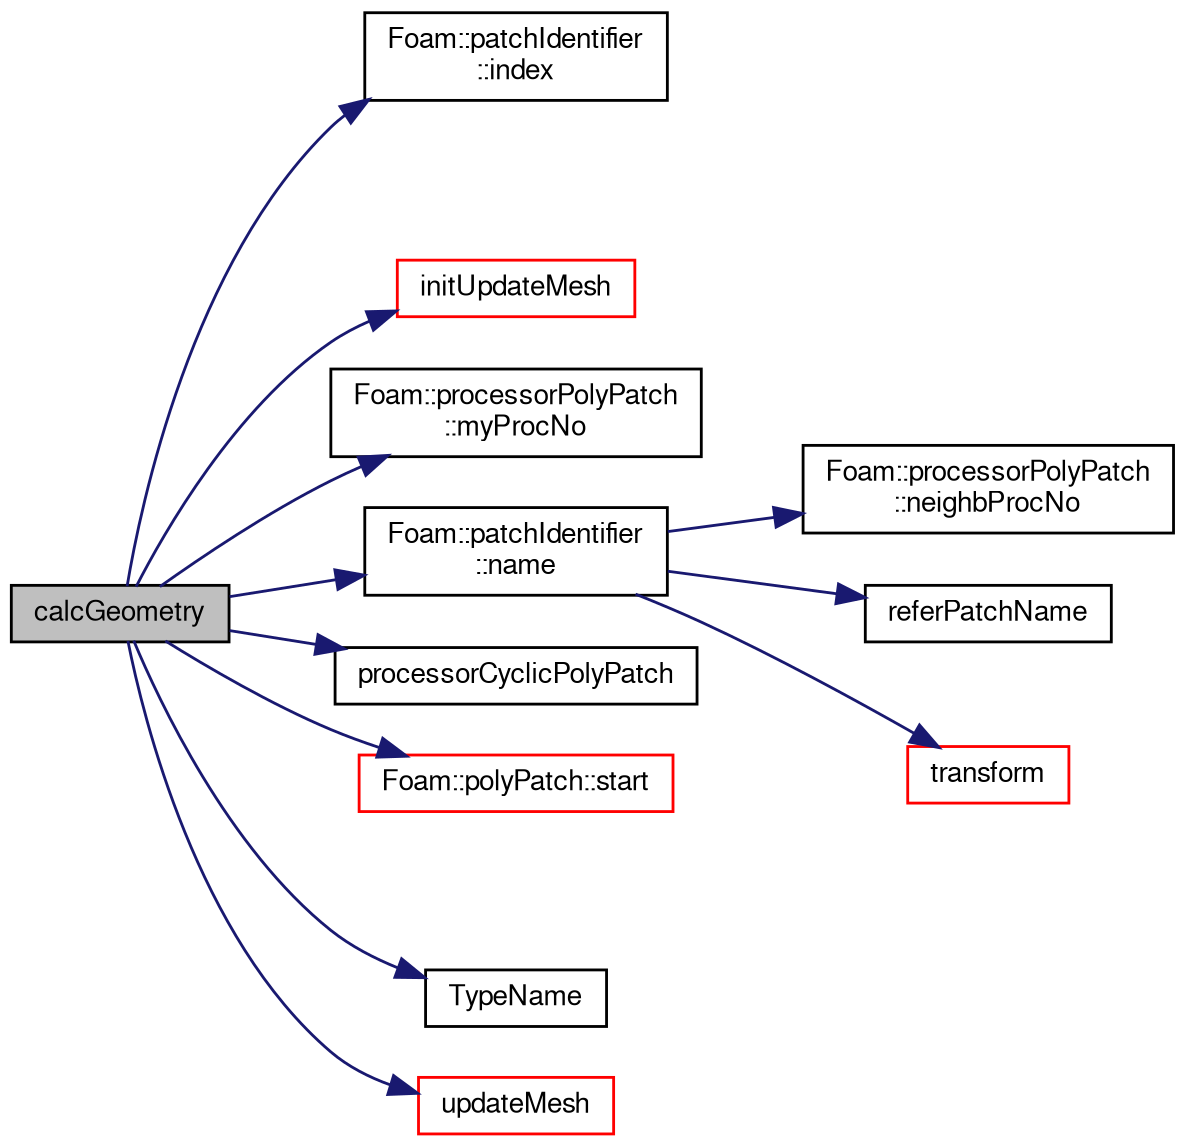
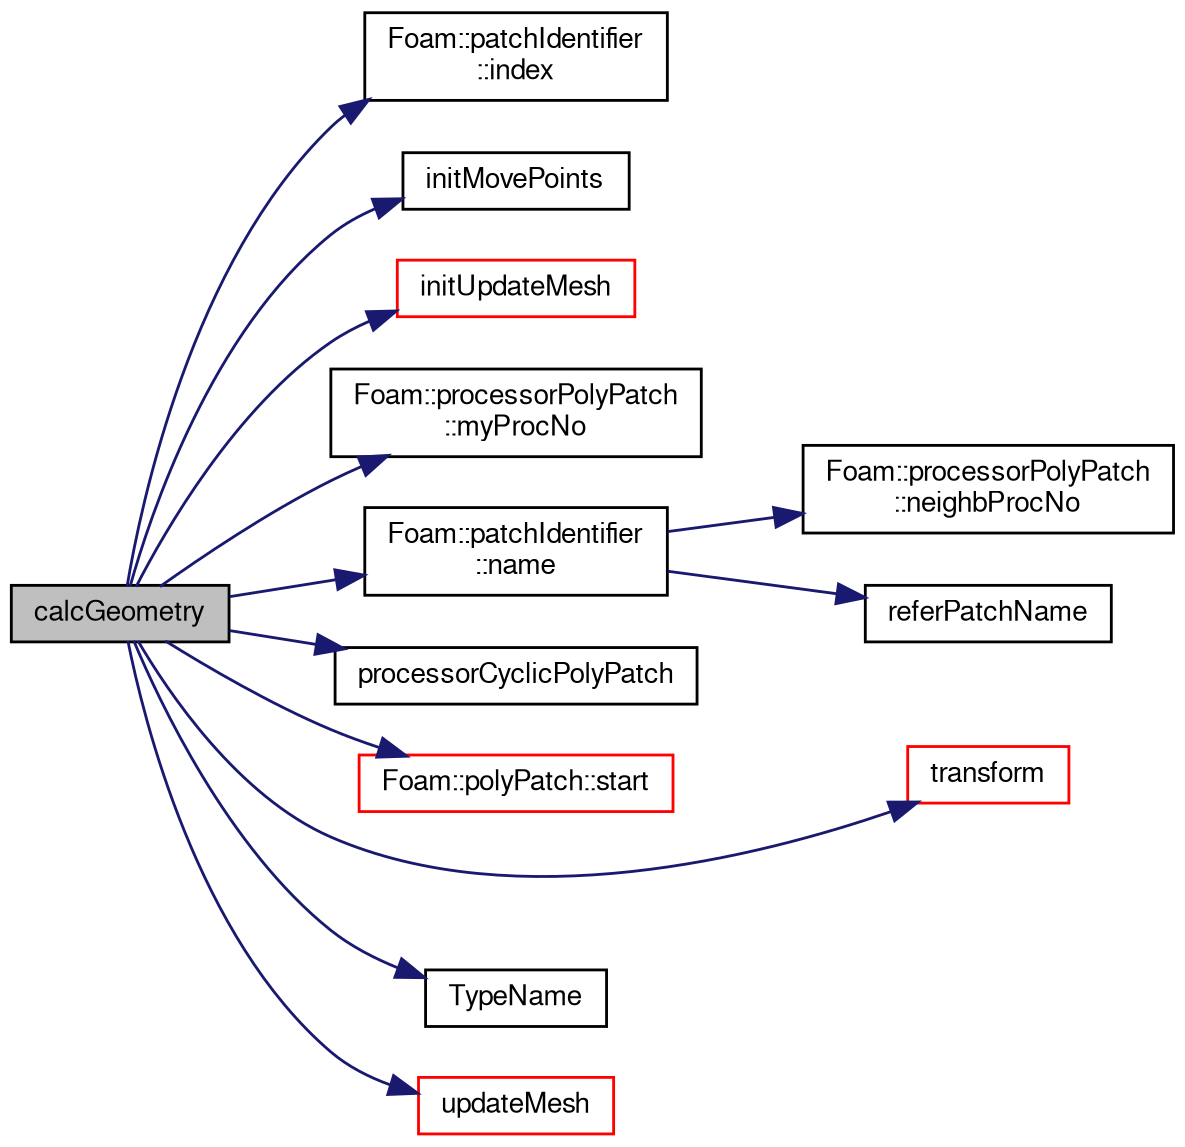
node "initMovePoints": added
edge "Foam::patchIdentifier ::name" -> "transform": now "calcGeometry" -> "transform"
